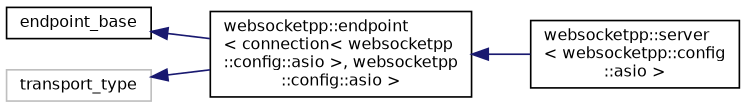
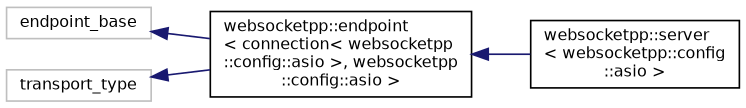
node "endpoint_base": color black -> grey75
